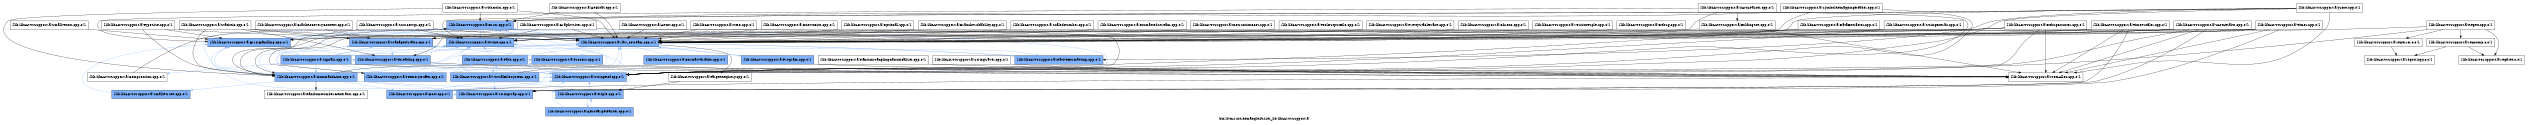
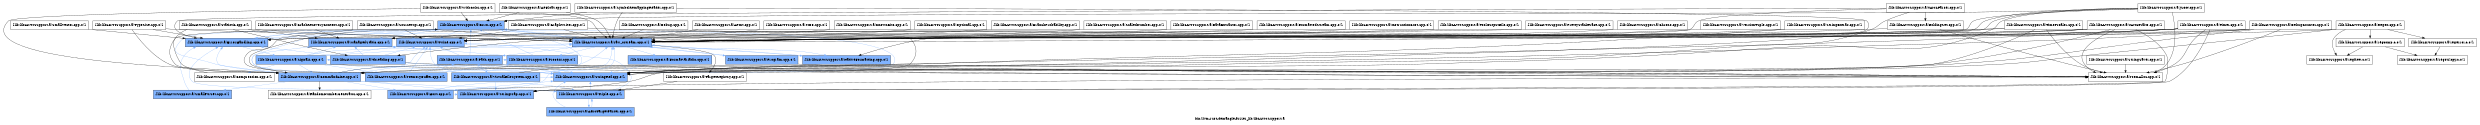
edge "{lib/libLLVMSupport.a(ManagedStatic.cpp.o)}" -> "{lib/libLLVMSupport.a(Threading.cpp.o)}": reversed
node "{lib/libLLVMSupport.a(ItaniumManglingCanonicalizer.cpp.o)}": removed
edge "{lib/libLLVMSupport.a(DataExtractor.cpp.o)}" -> "{lib/libLLVMSupport.a(StringRef.cpp.o)}": removed
